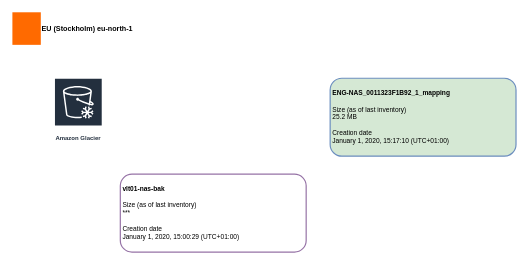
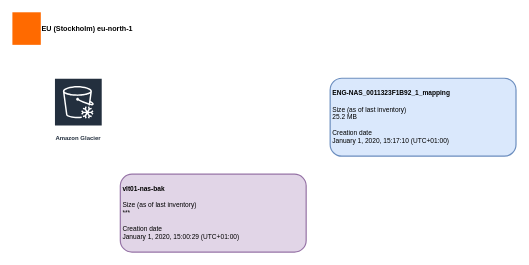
node "ENG-NAS_0011323F1B92_1_mapping Size (as of last inventory) 25.2 MB Creation date January 1, 2020, 15:17:10 (UTC+01:00)": fillcolor #d5e8d4 -> #dae8fc
node "vlt01-nas-bak Size (as of last inventory) *** Creation date January 1, 2020, 15:00:29 (UTC+01:00)": fillcolor #ffffff -> #e1d5e7
